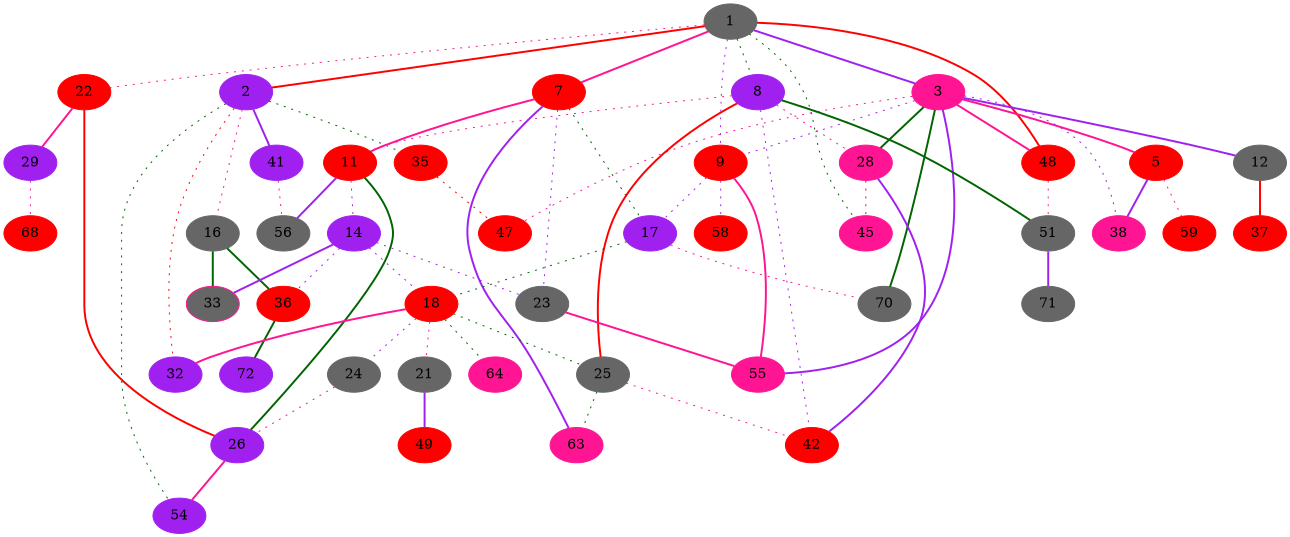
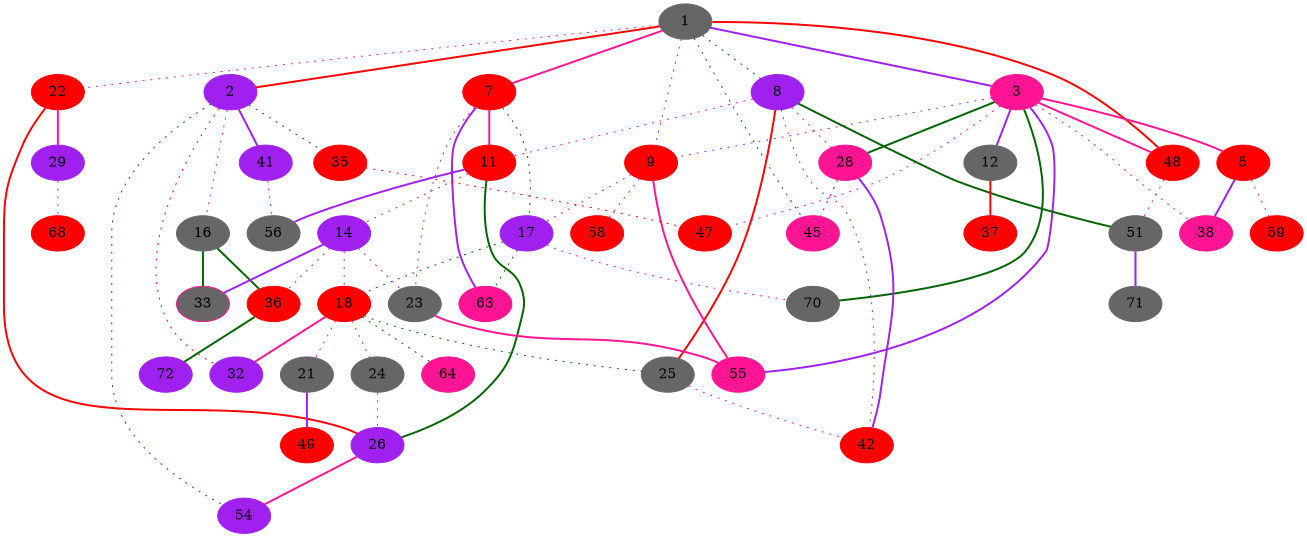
edge "25" -- "63": now "17" -- "63"
